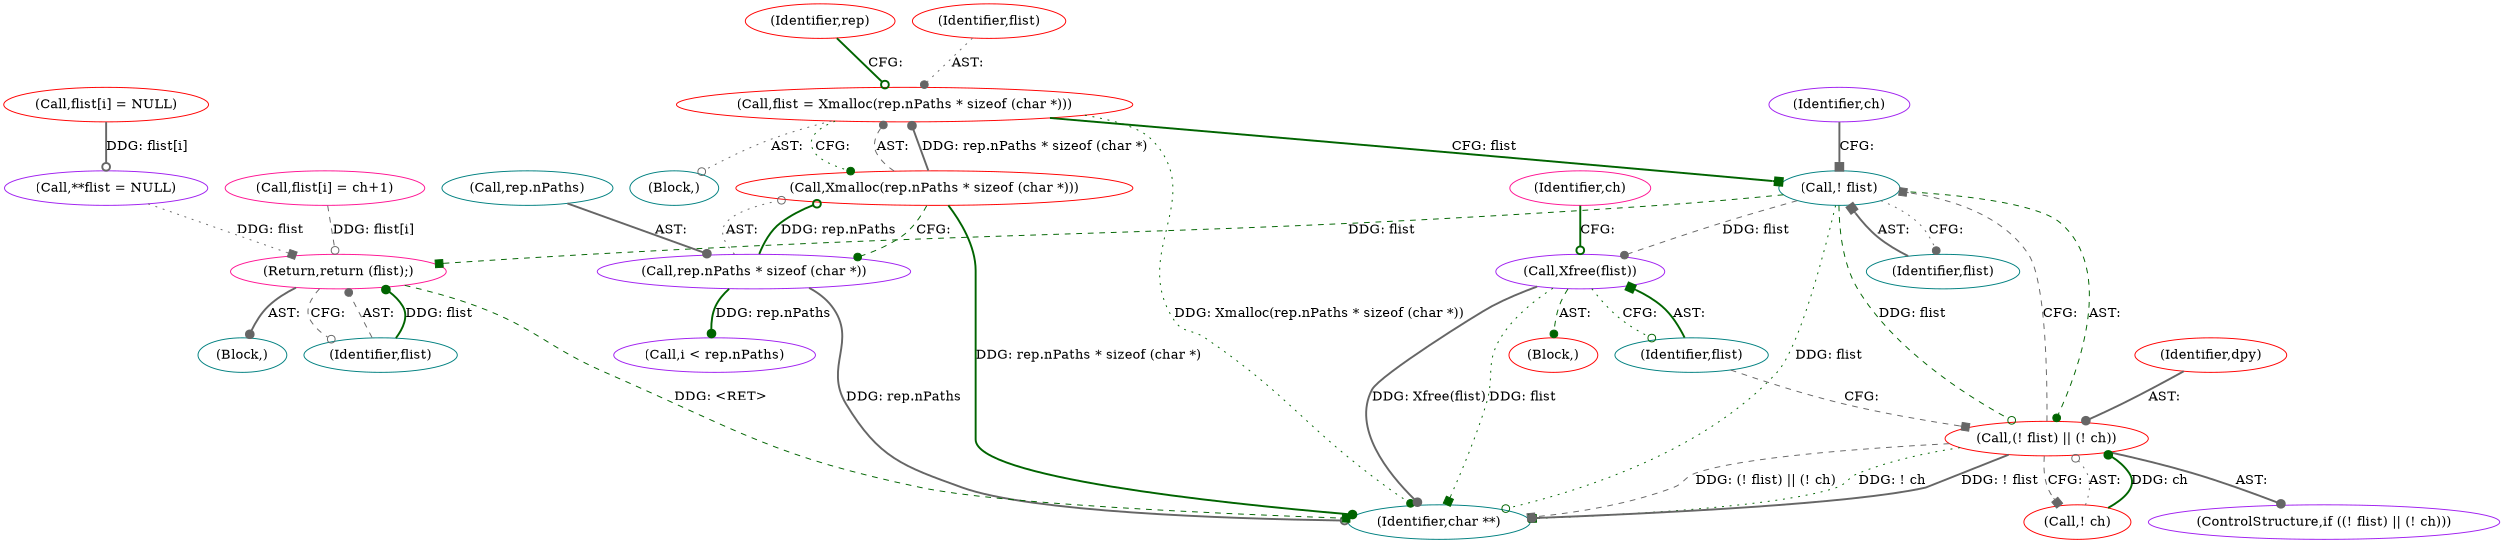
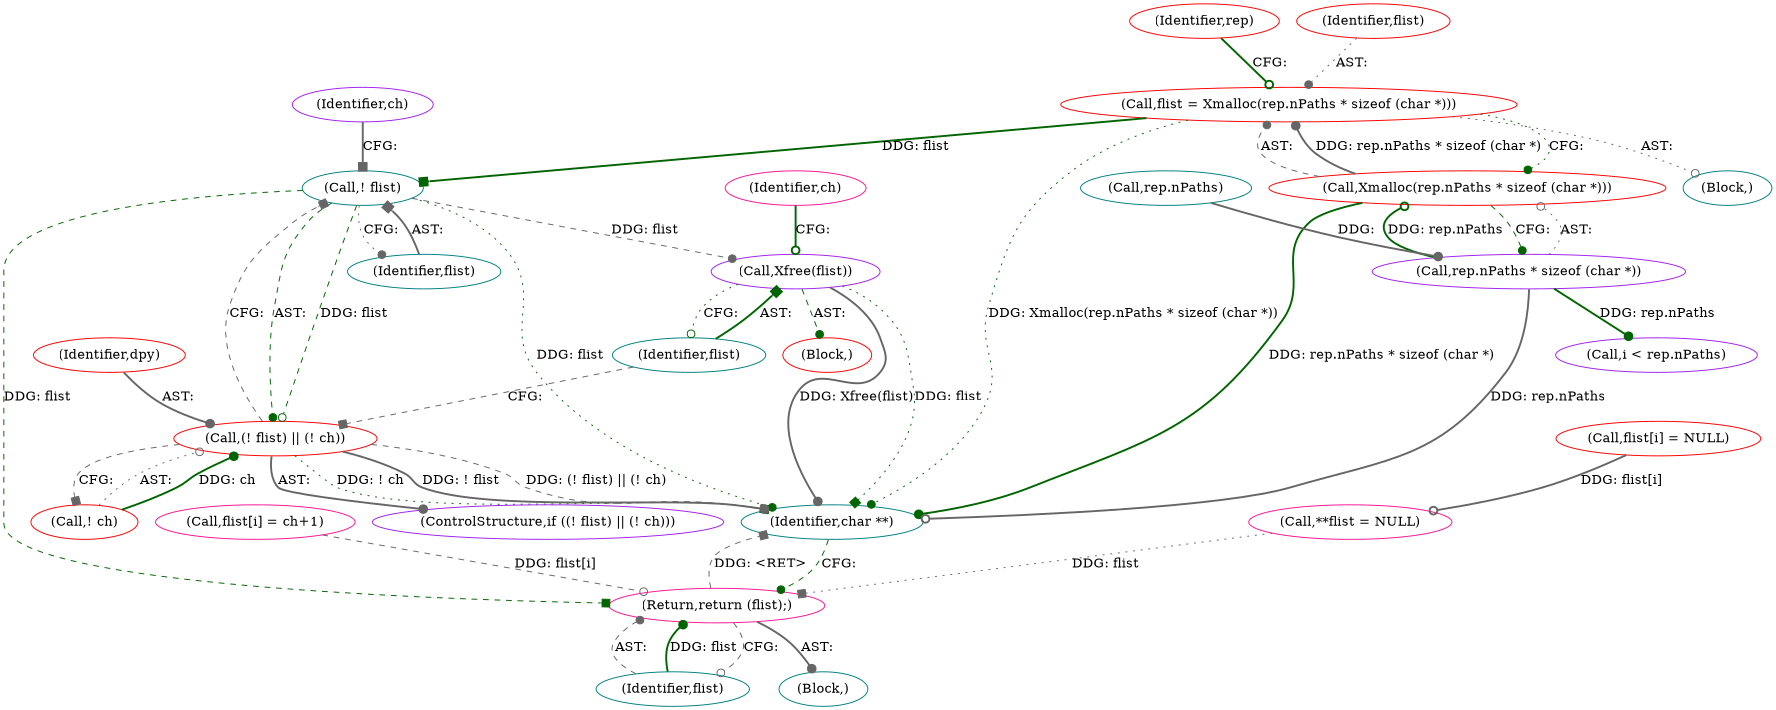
edge "(Call,flist = Xmalloc(rep.nPaths * sizeof (char *)))" -> "(Call,! flist)": label "CFG: flist" -> "DDG: flist"
node "(Call,**flist = NULL)": color purple -> deeppink
edge "(Call,rep.nPaths)" -> "(Call,rep.nPaths * sizeof (char *))": label "AST: " -> "DDG: "
edge "(Call,! flist)" -> "(Identifier,char **)": arrowhead odot -> dot
edge "(Return,return (flist);)" -> "(Identifier,char **)": color darkgreen -> gray40
edge "(Identifier,char **)" -> "(Return,return (flist);)": added, label "CFG:"
